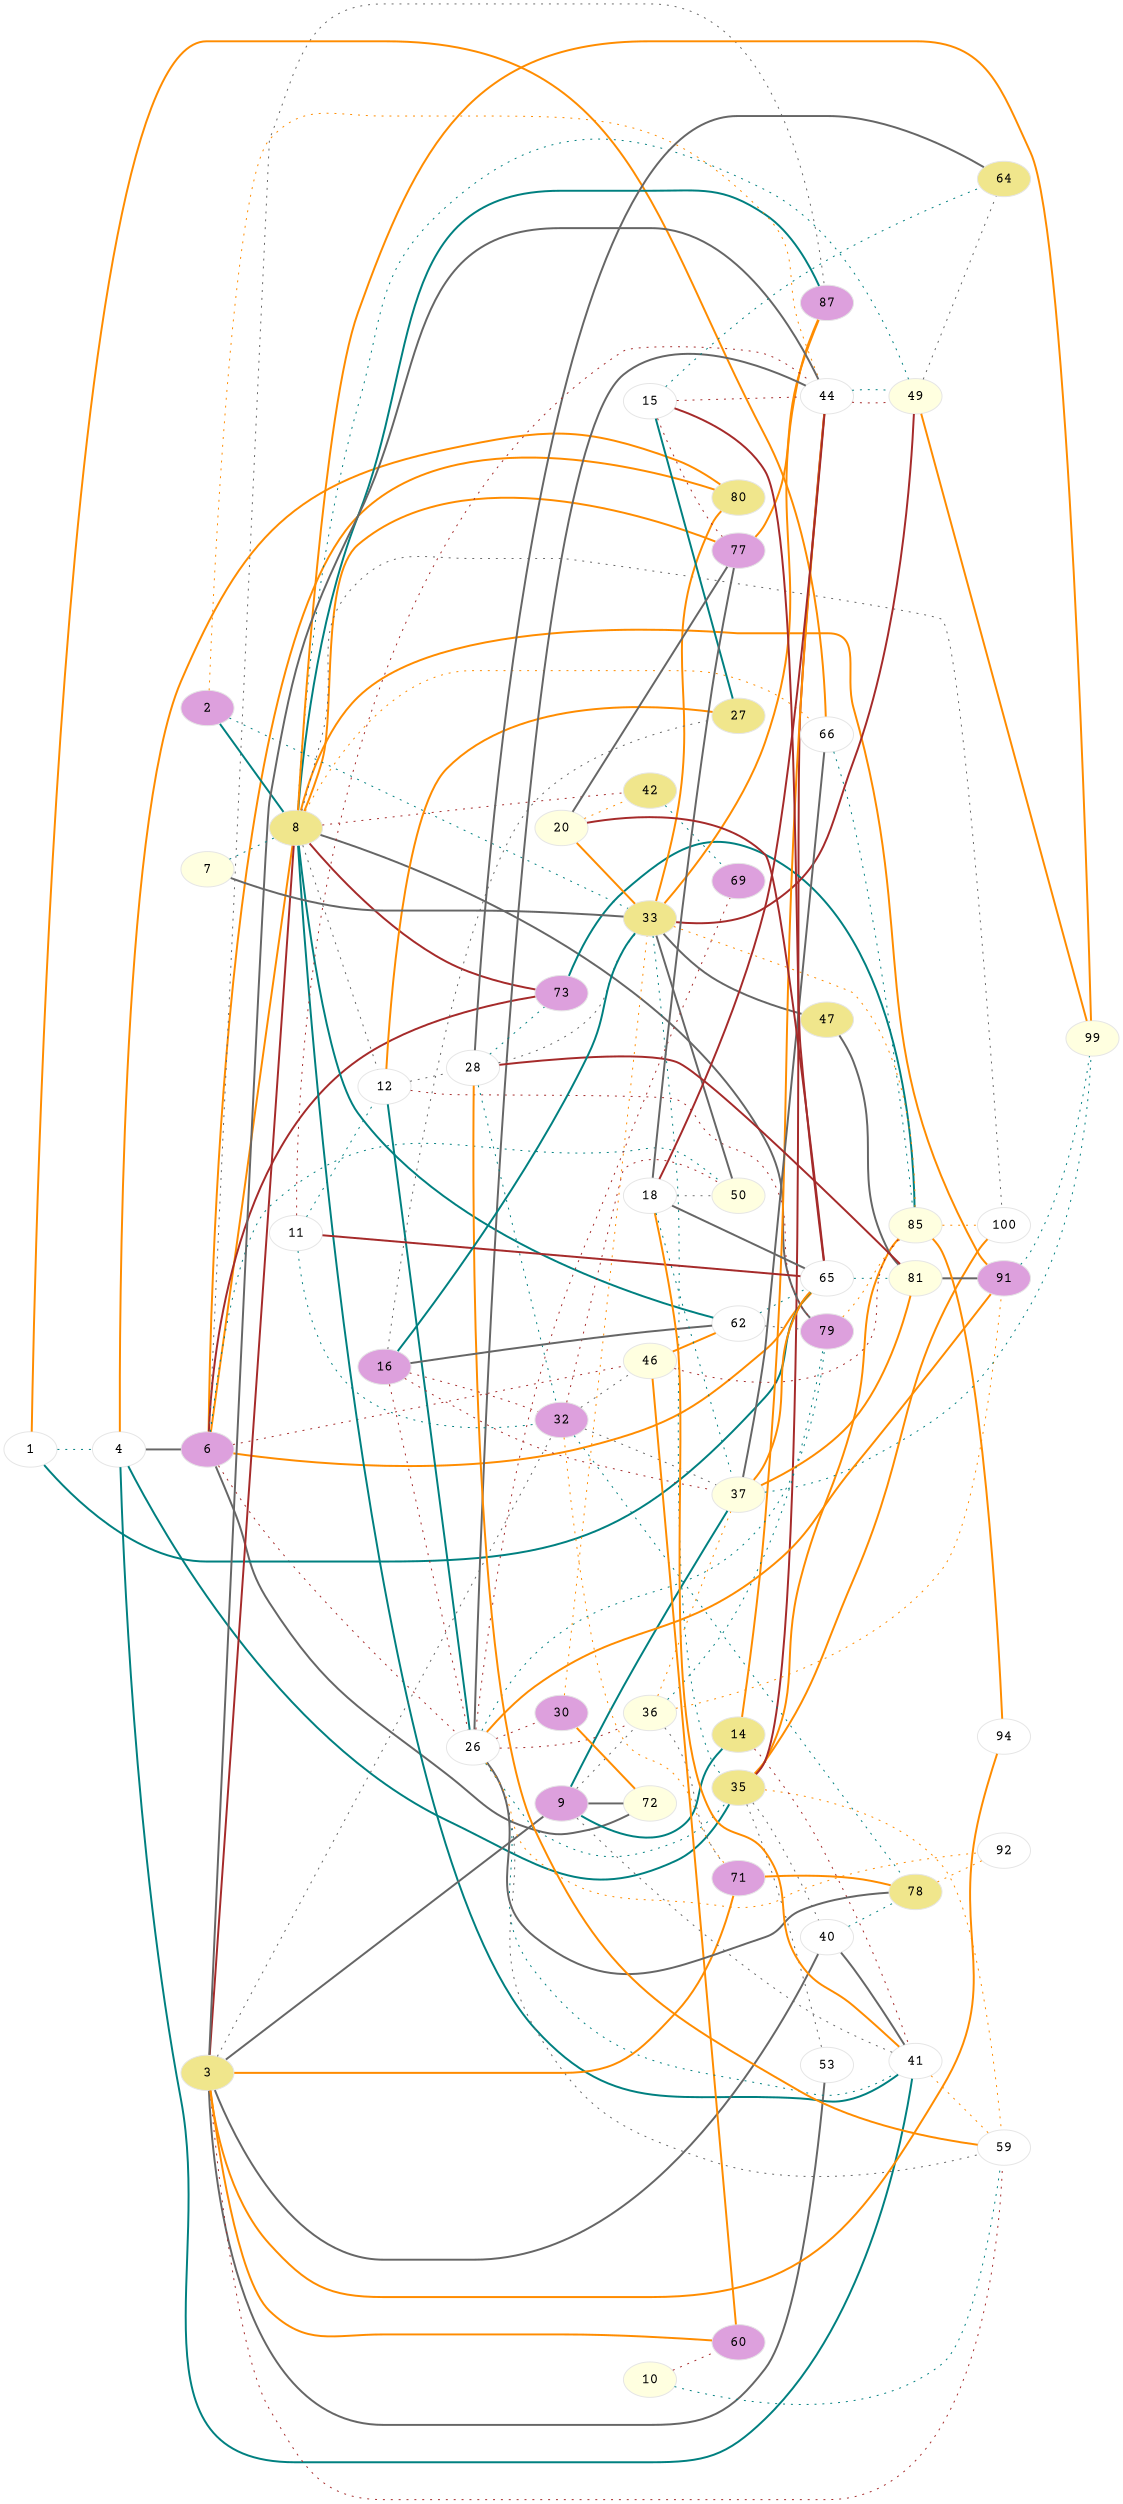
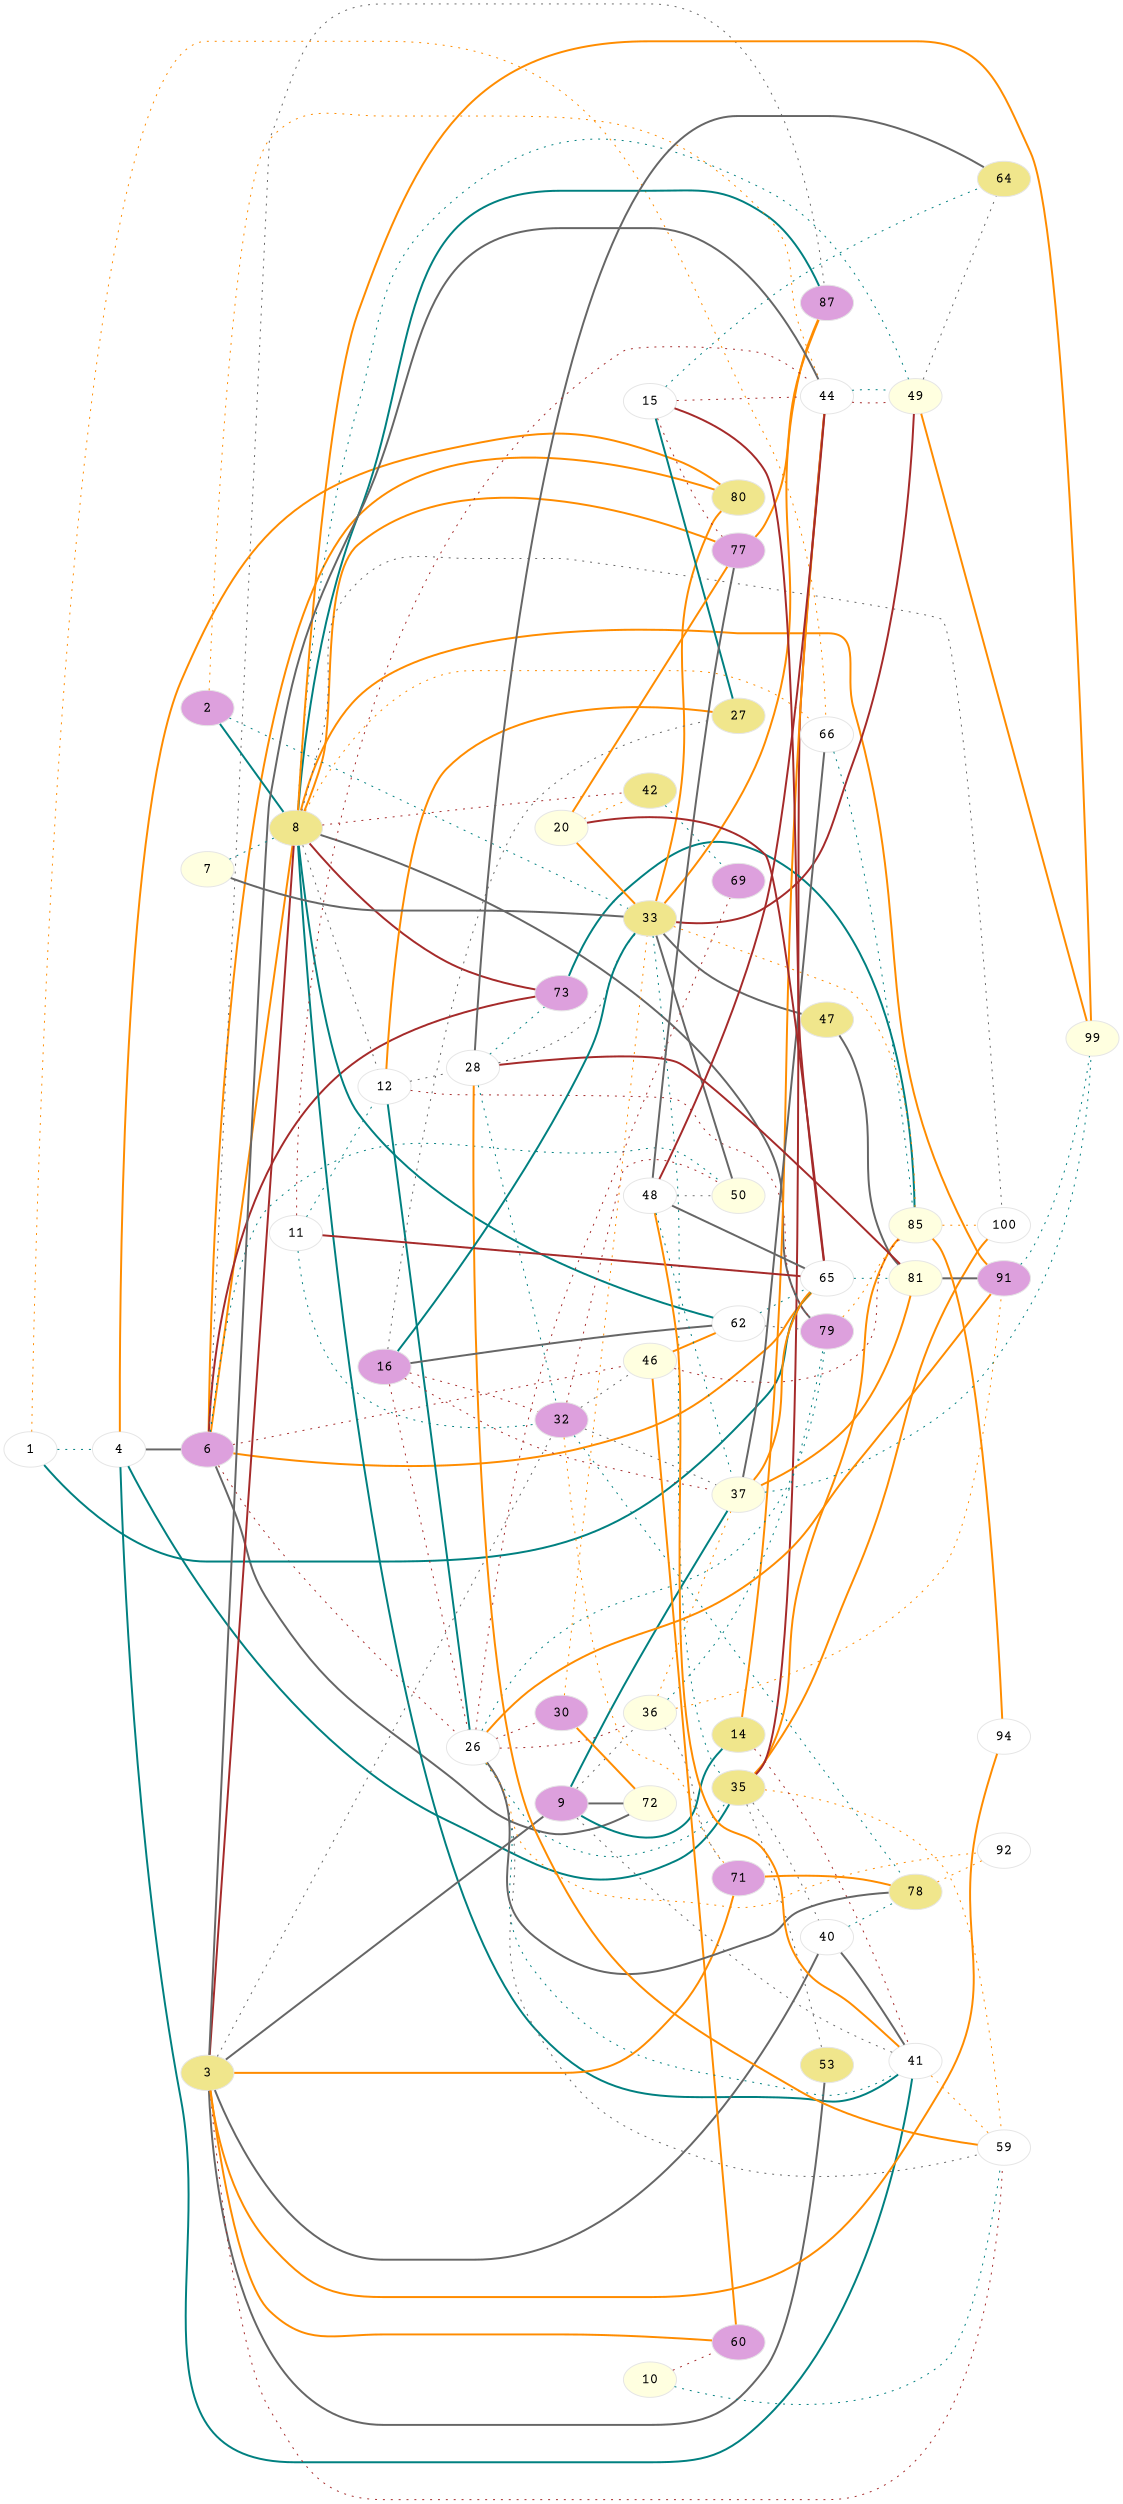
edge "66" -- "1": style bold -> dotted
edge "77" -- "20": color gray40 -> darkorange
edge "44" -- "26": removed
node "18": label "18" -> "48"
node "53": fillcolor white -> khaki
